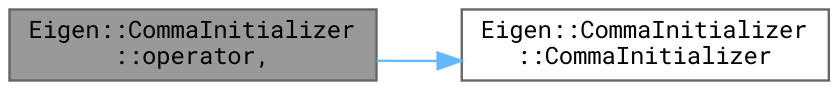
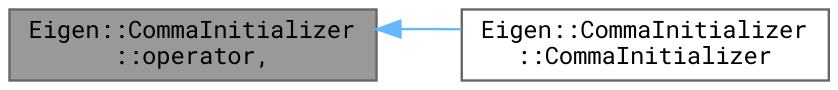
edge "Eigen::CommaInitializer ::operator," -> "Eigen::CommaInitializer ::CommaInitializer": reversed
